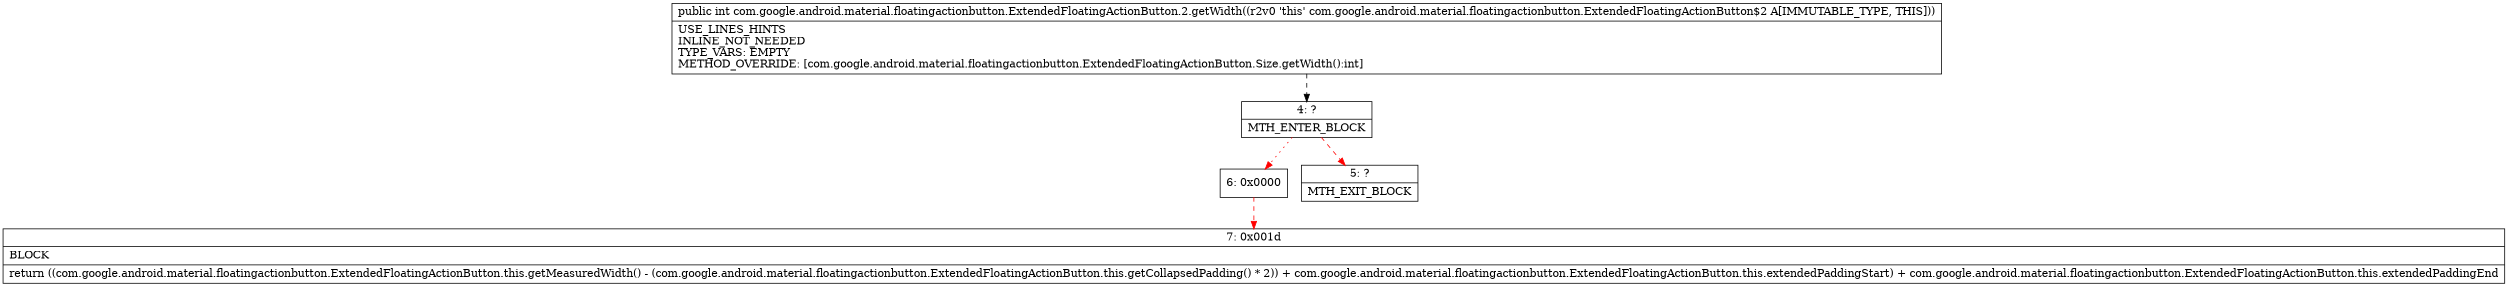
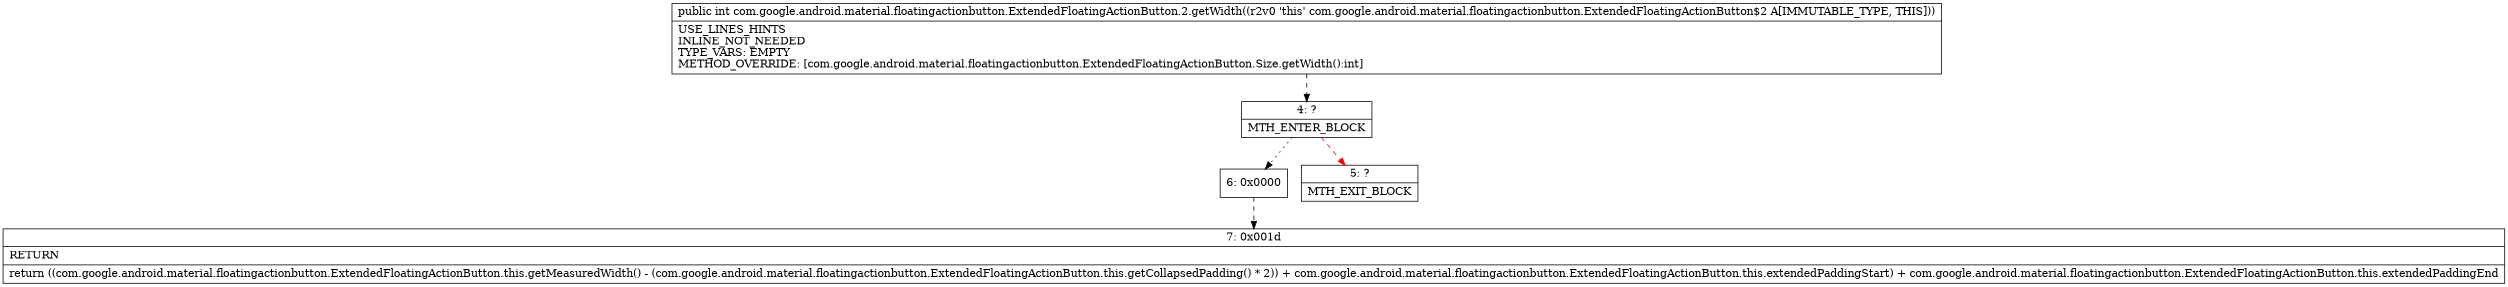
edge "4: ?" -> "6: 0x0000": color red -> black
edge "6: 0x0000" -> "7: 0x001d": color red -> black
node "7: 0x001d": text "BLOCK" -> "RETURN"
